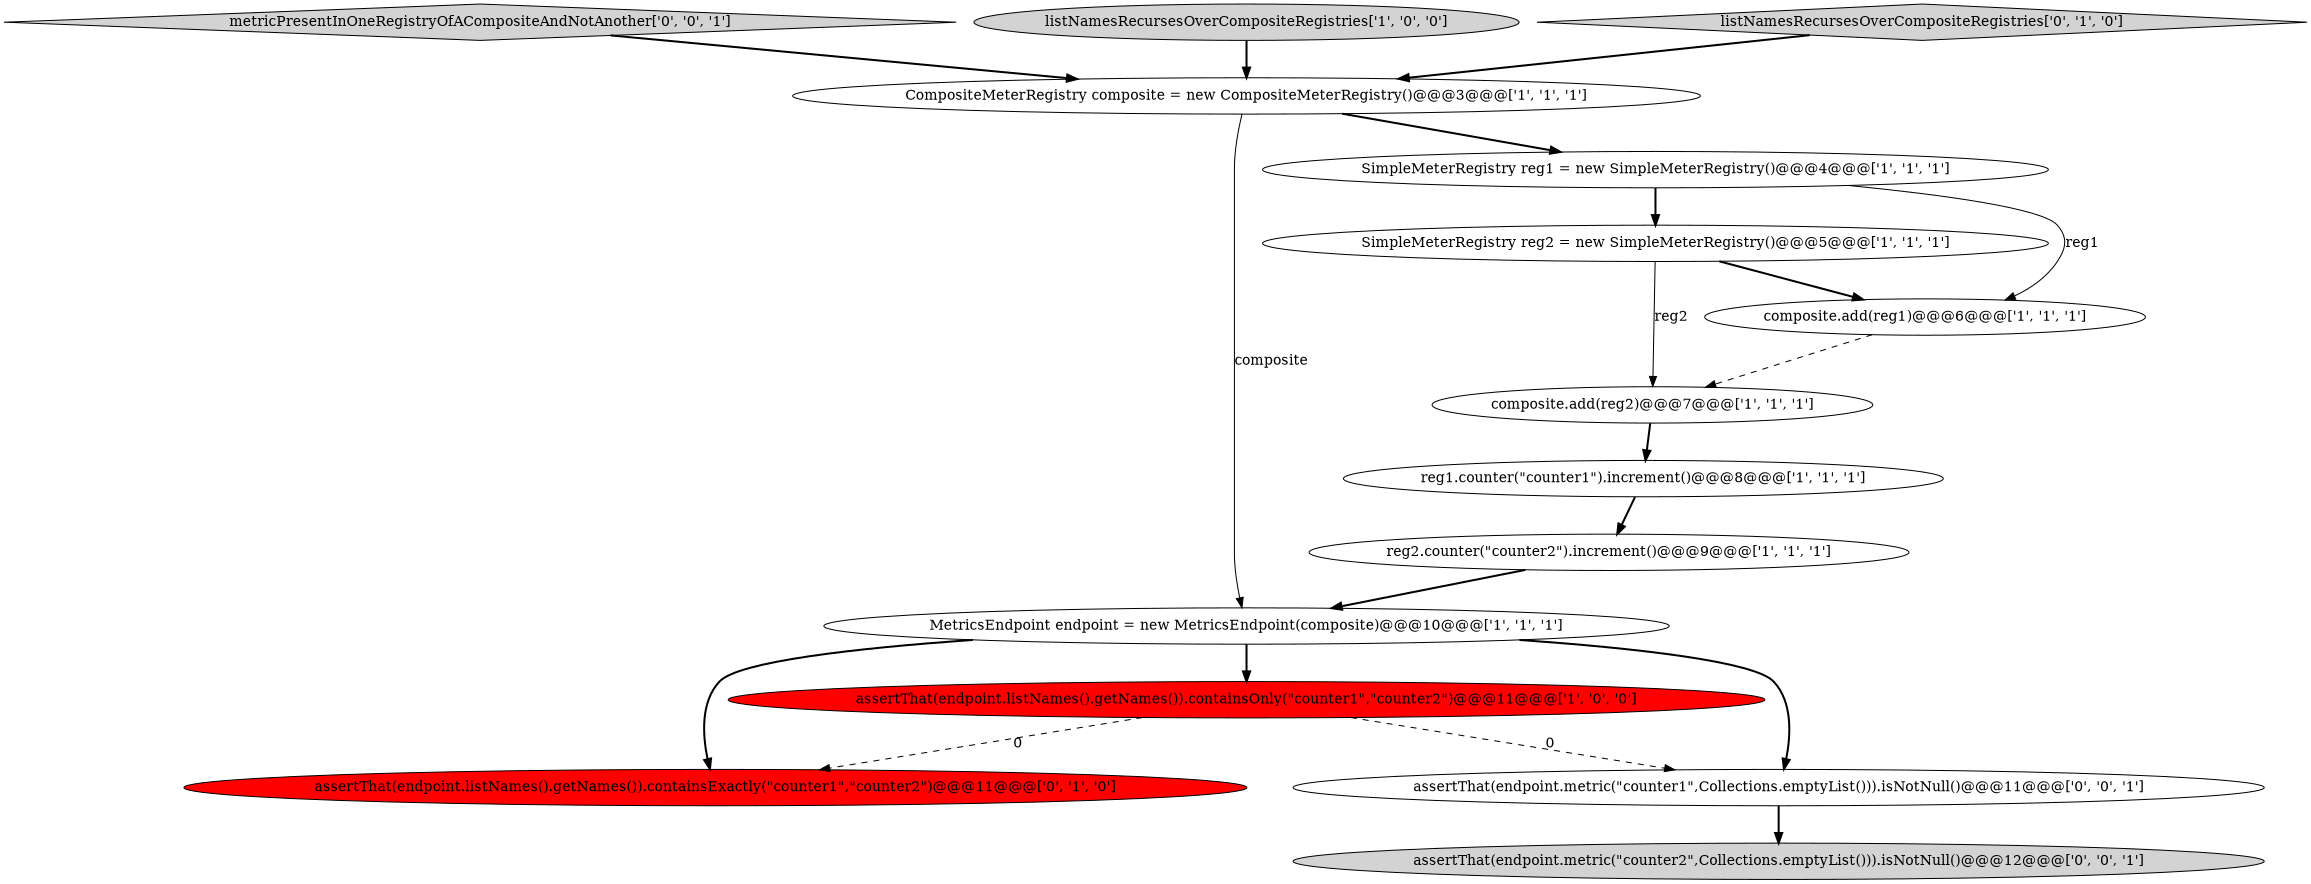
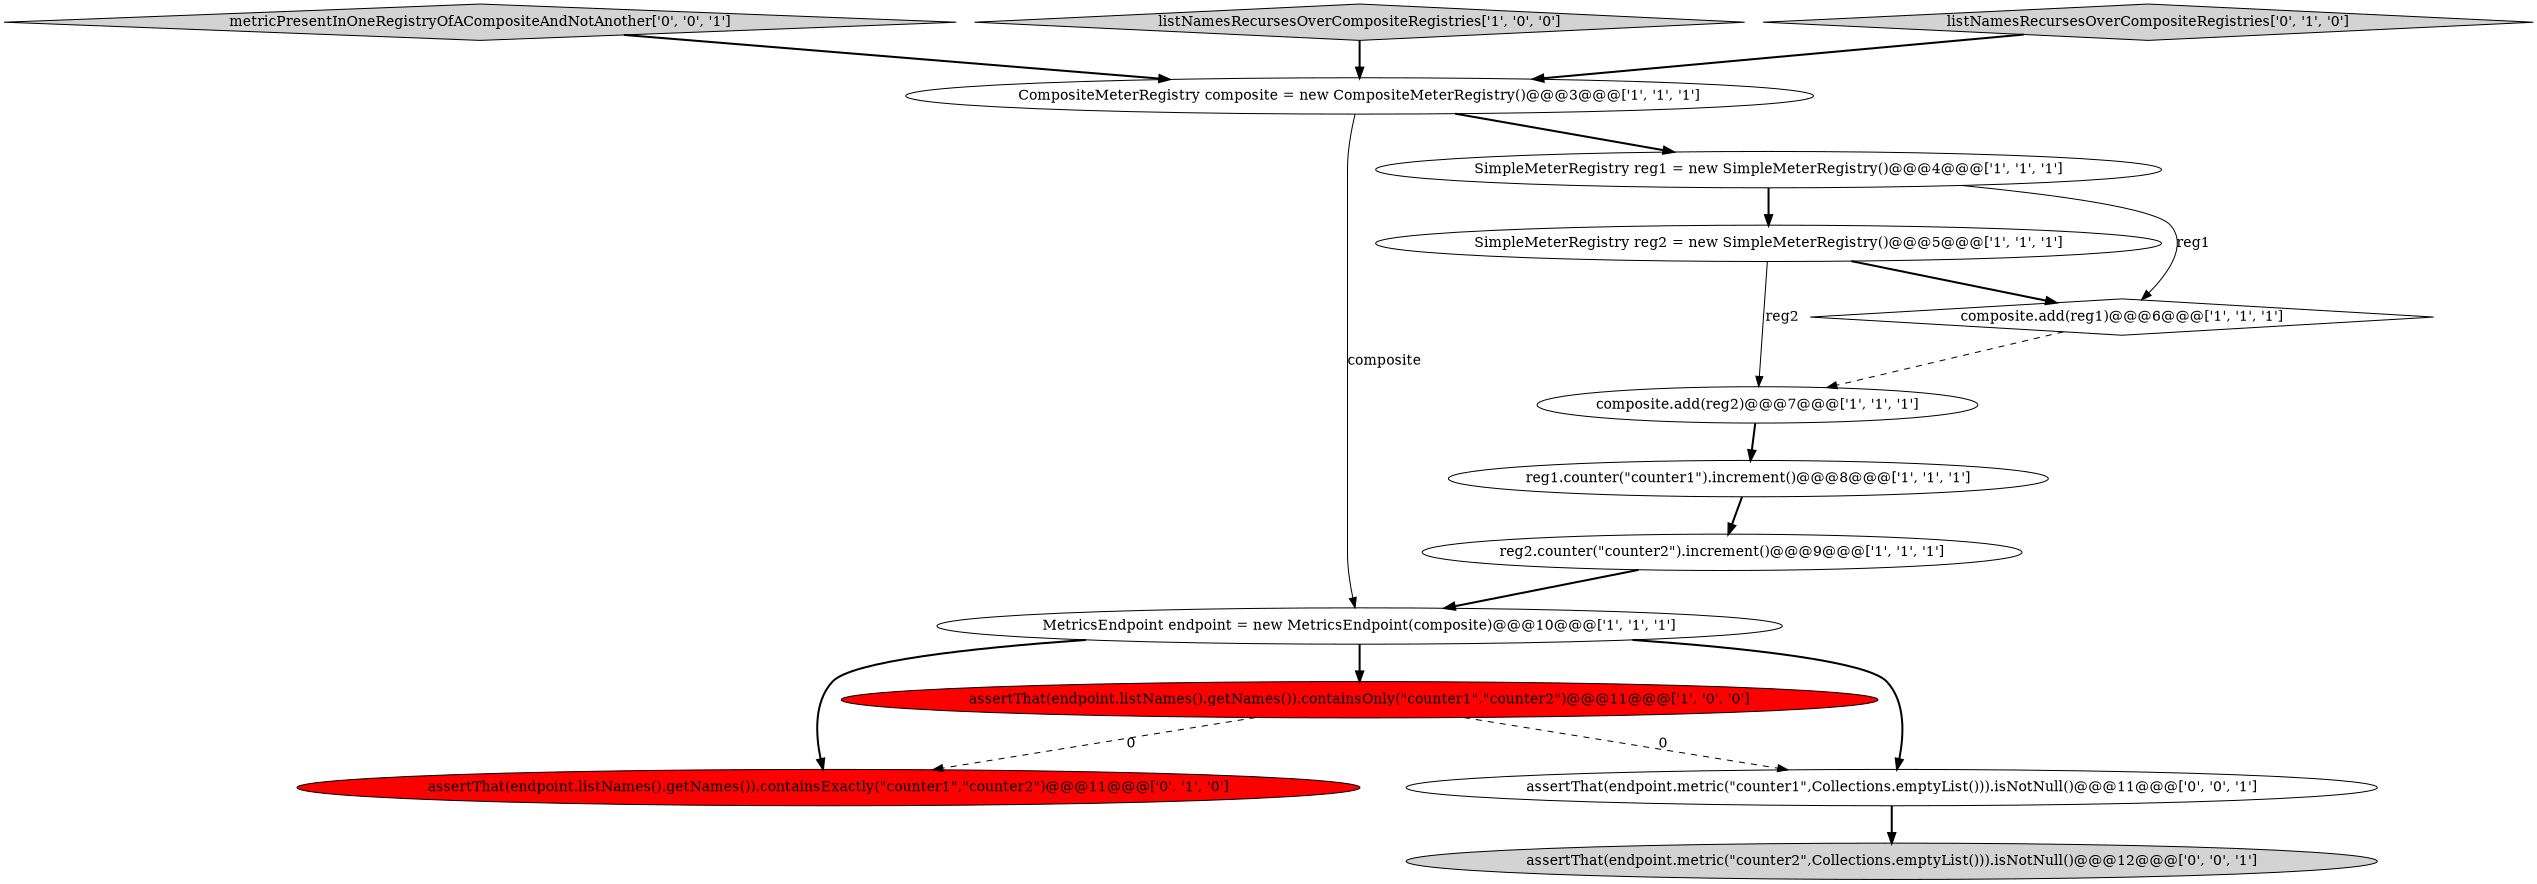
node "listNamesRecursesOverCompositeRegistries['1', '0', '0']": shape ellipse -> diamond
node "composite.add(reg1)@@@6@@@['1', '1', '1']": shape ellipse -> diamond
